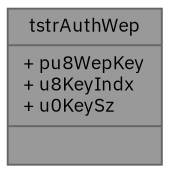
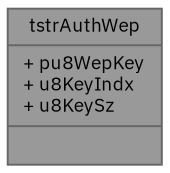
node "tstrAuthWep": text "+ u0KeySz" -> "+ u8KeySz"
